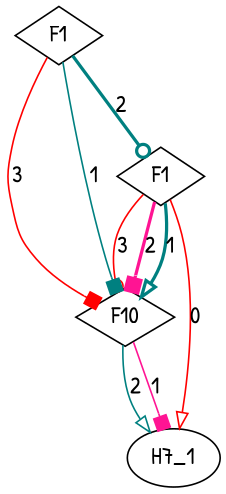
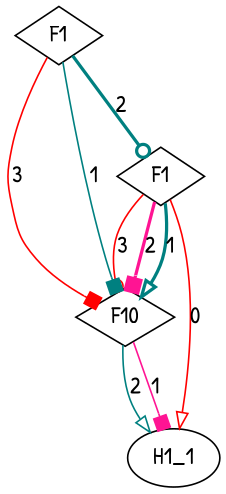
node "H7_1": label "H7_1" -> "H1_1"
